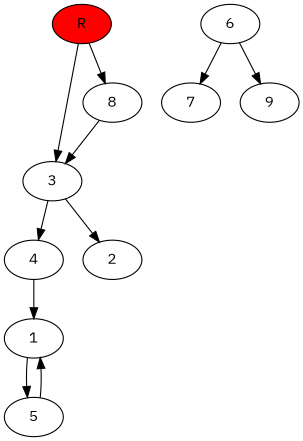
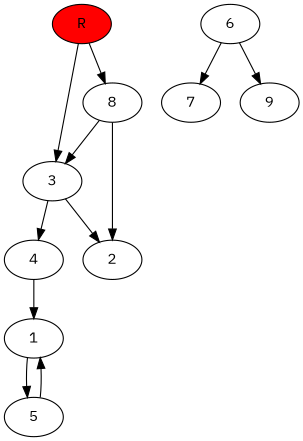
edge "8" -> "2": added
